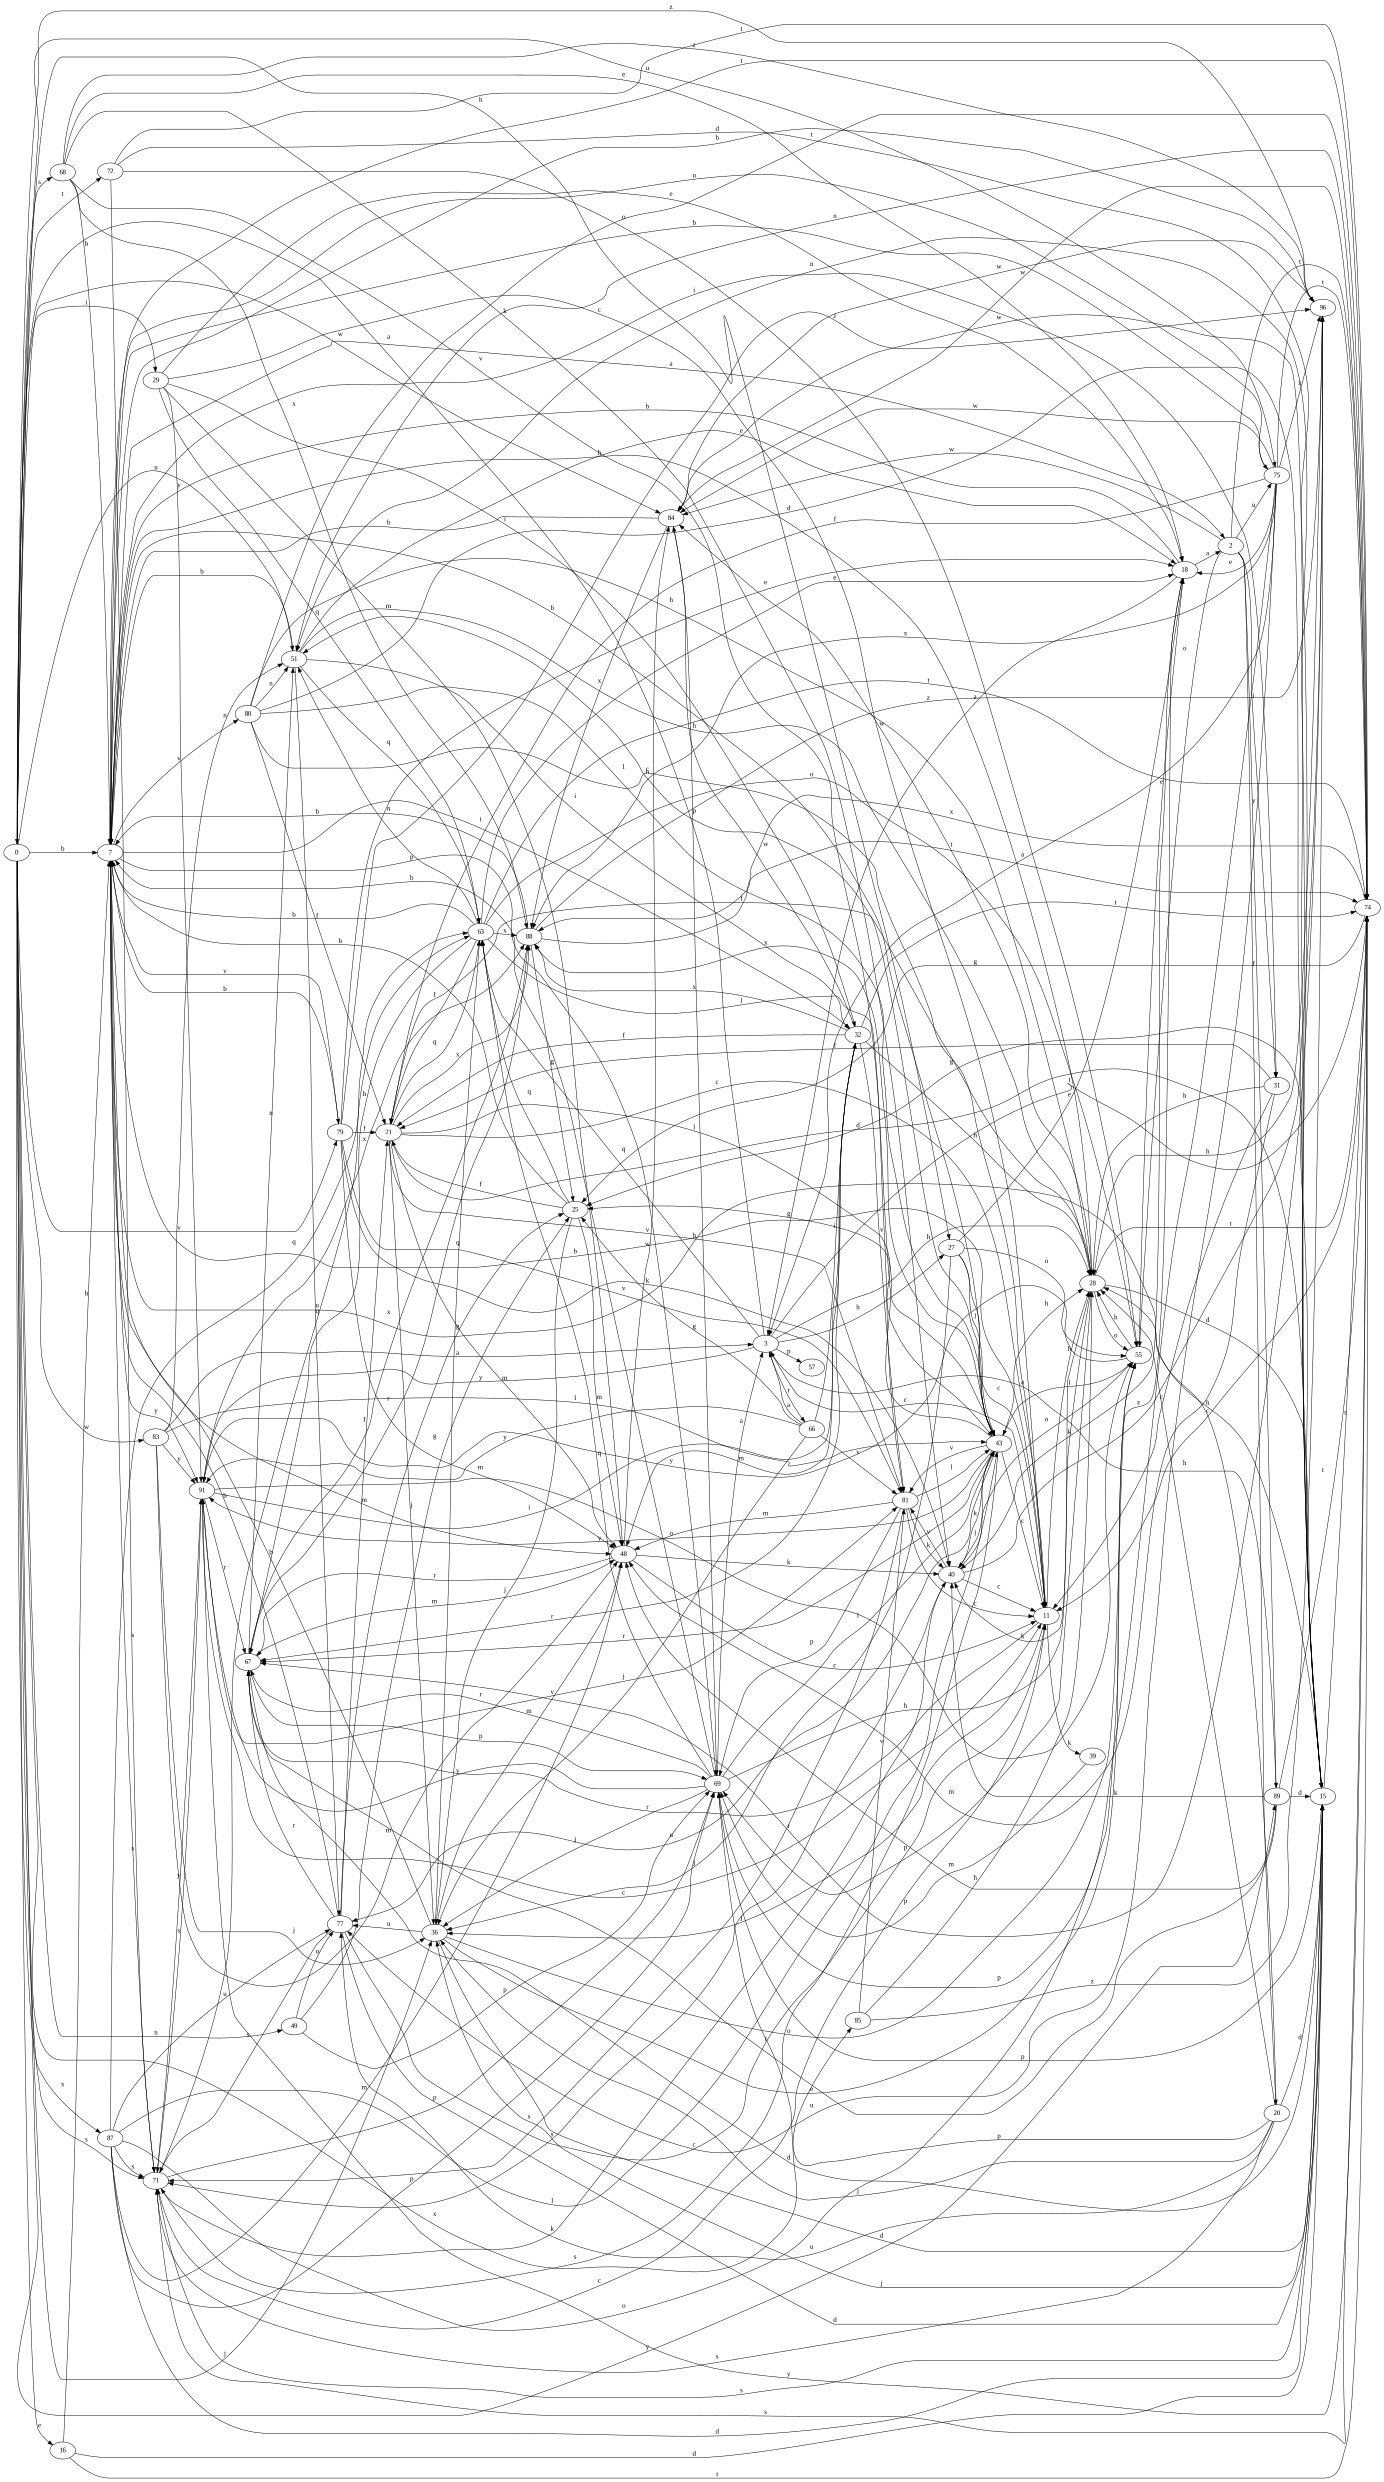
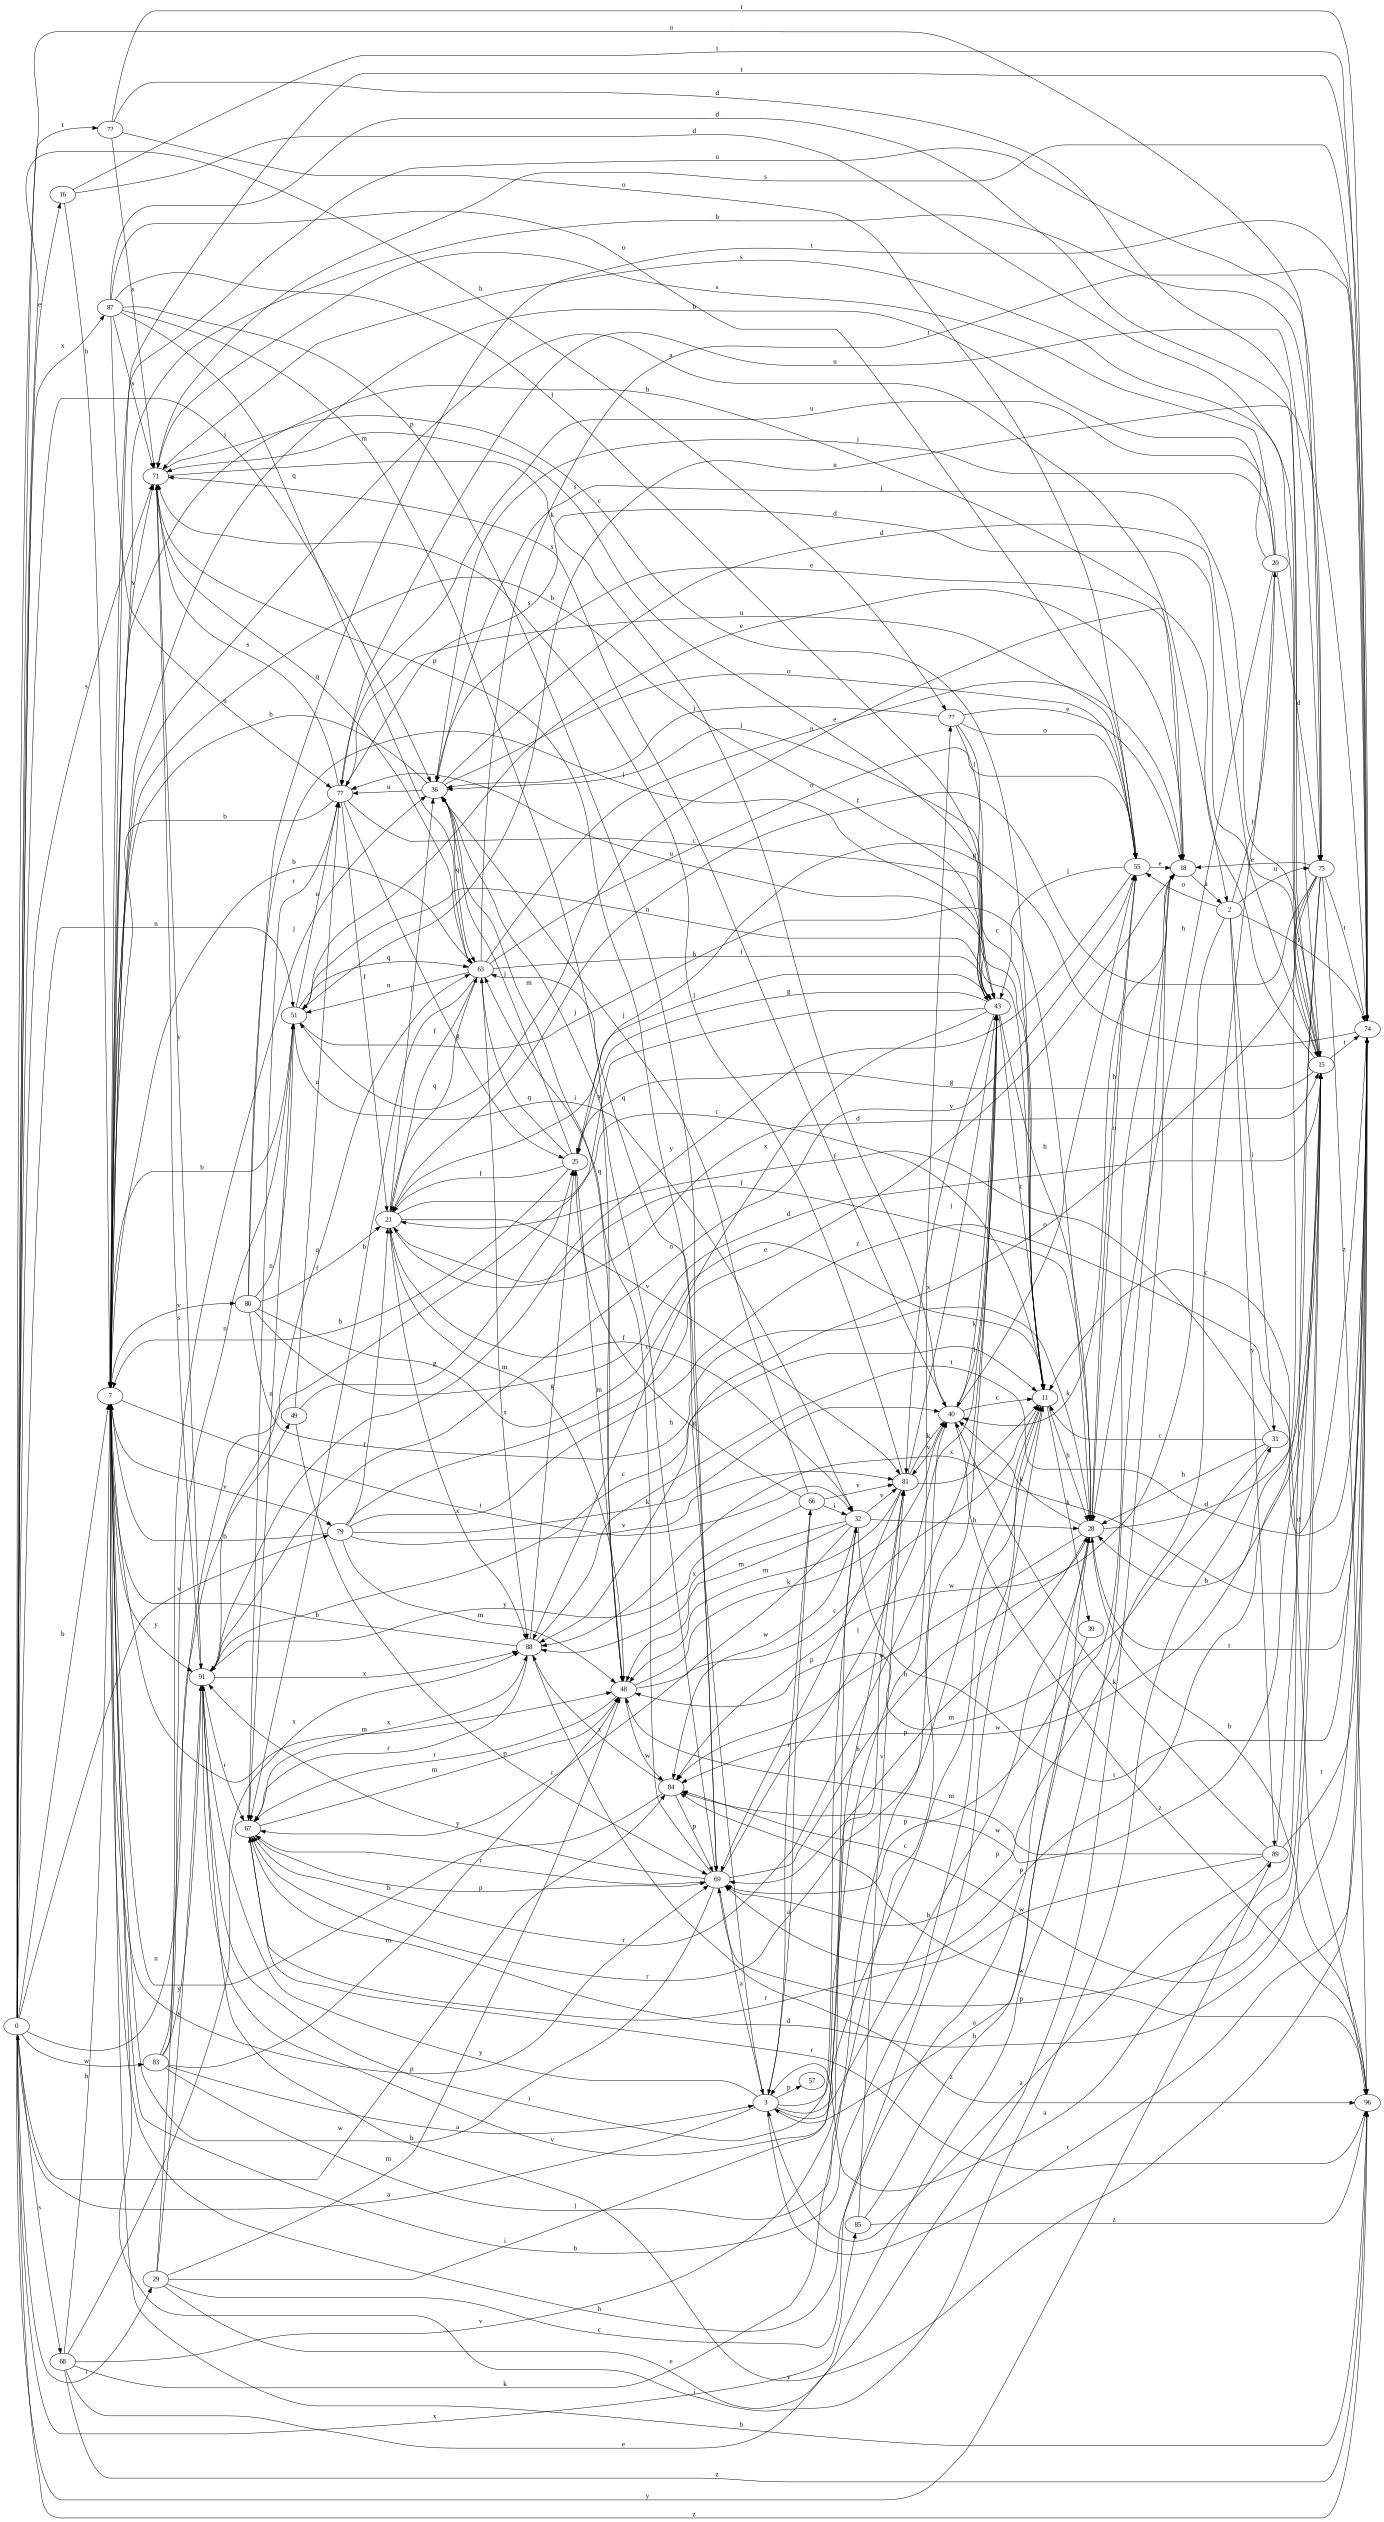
edge "55" -> "77": added, label "u"
edge "20" -> "15": now "20" -> "75"
